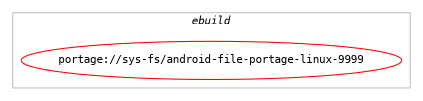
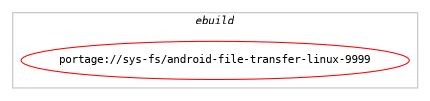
node "portage://sys-fs/android-file-portage-linux-9999": label "portage://sys-fs/android-file-portage-linux-9999" -> "portage://sys-fs/android-file-transfer-linux-9999"
